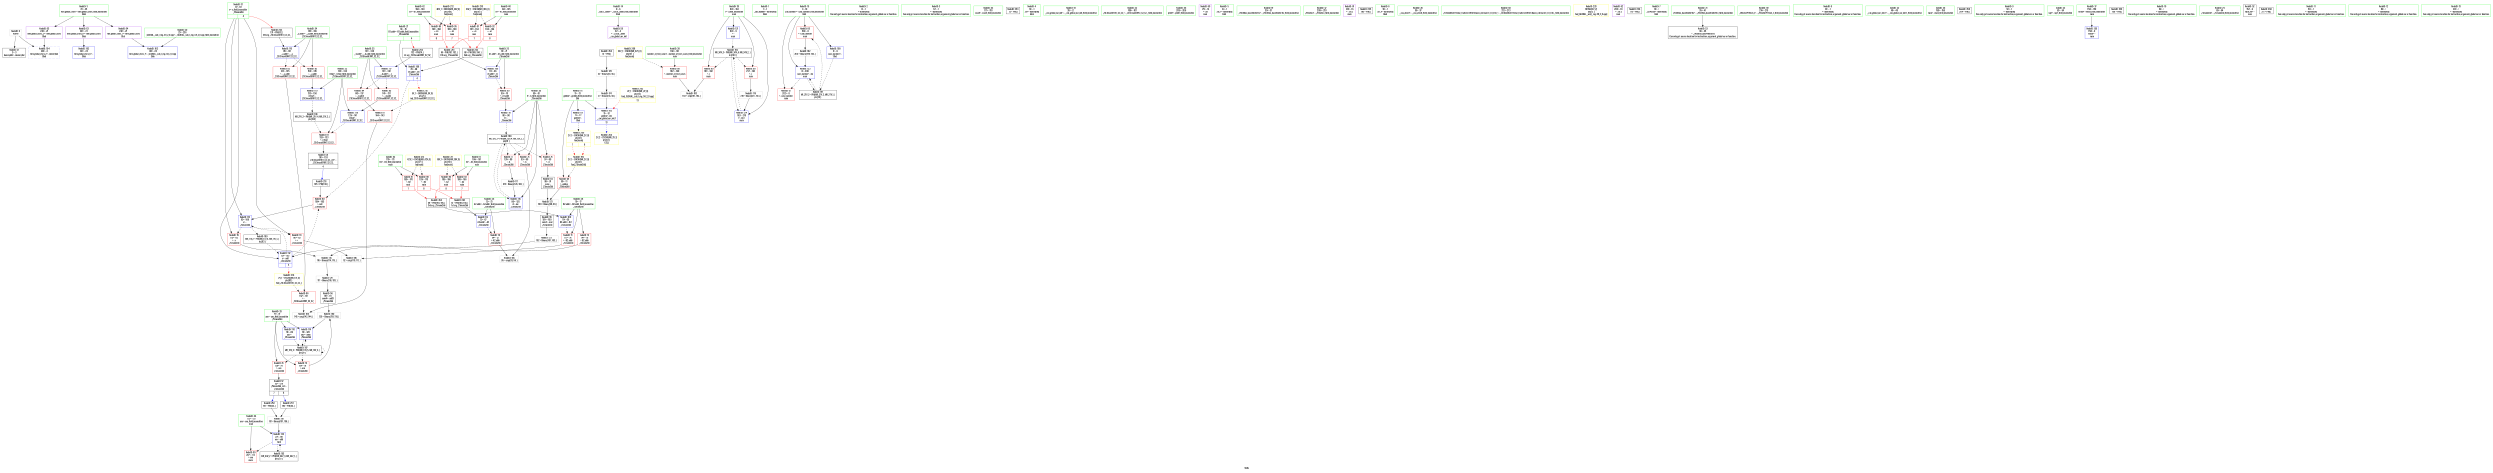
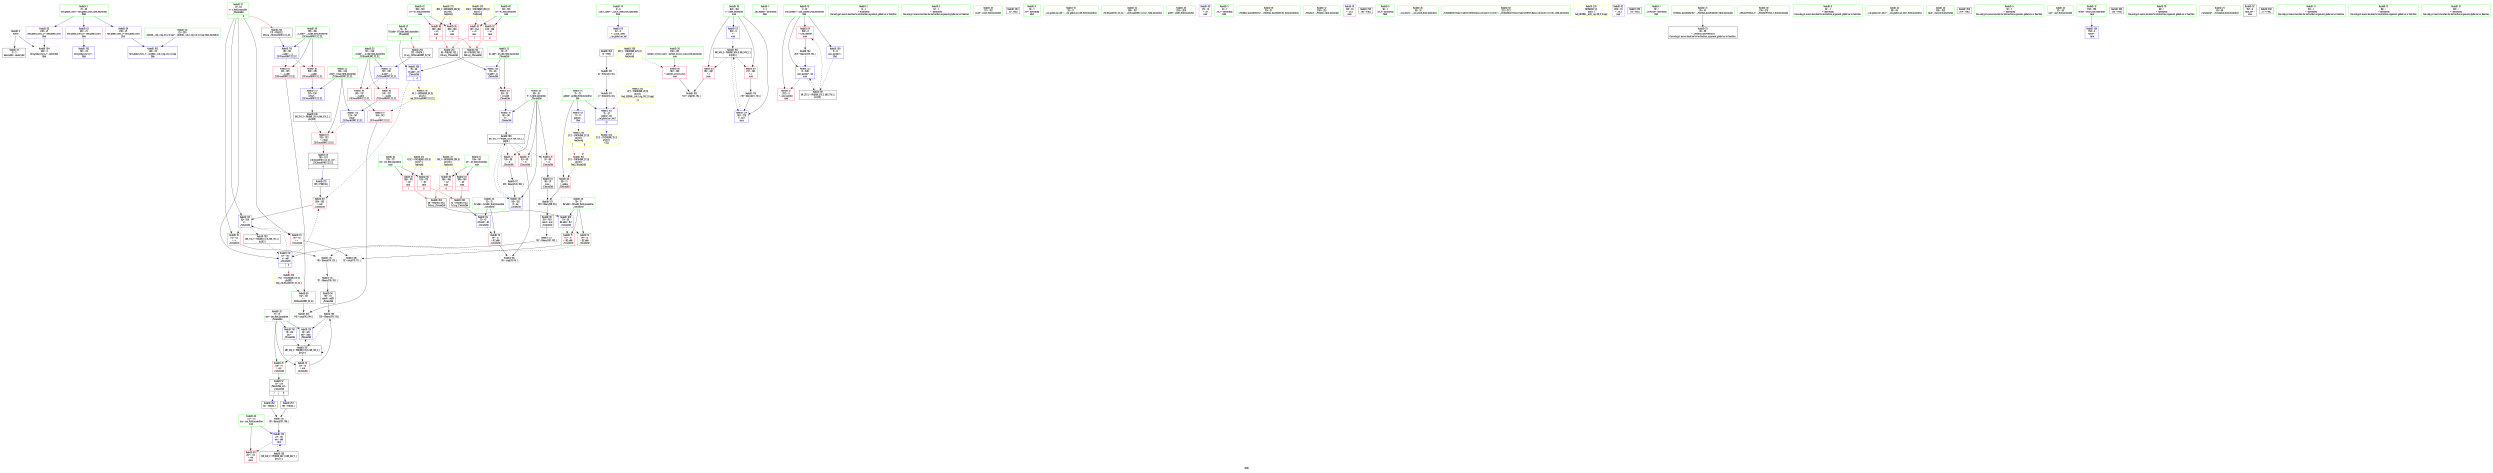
edge "NodeID: 109" -> "NodeID: 72": added
edge "NodeID: 72" -> "NodeID: 175": style solid -> dashed
edge "NodeID: 114" -> "NodeID: 187": now "NodeID: 180" -> "NodeID: 187"
